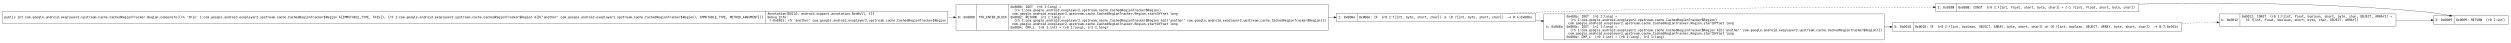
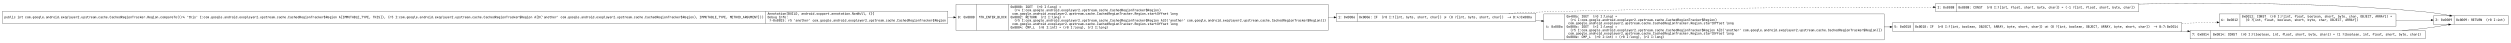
node "7: 0x0014": added
